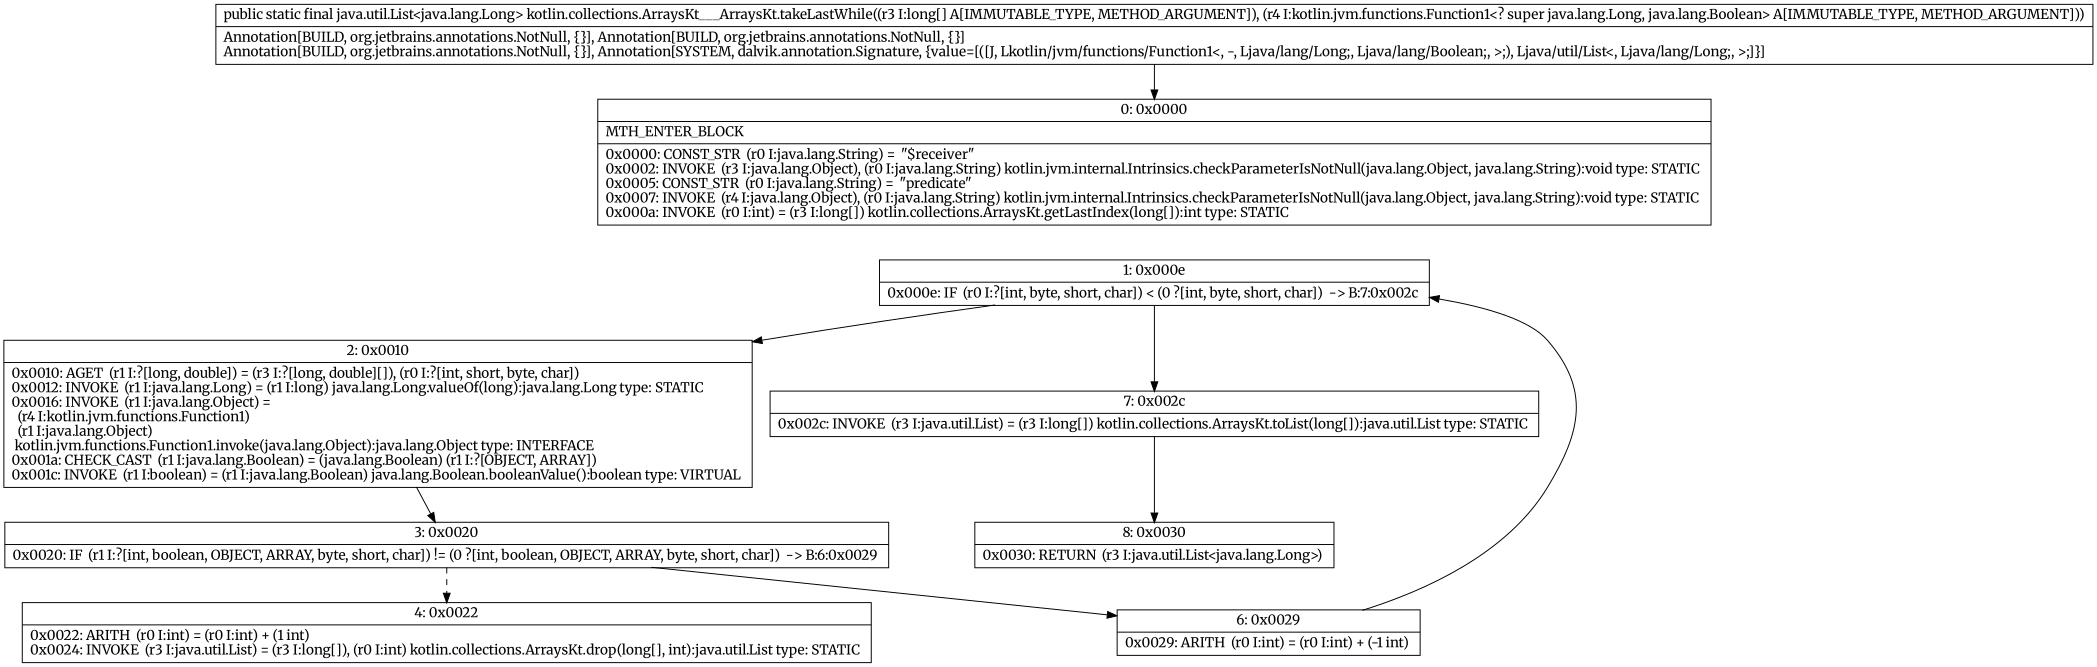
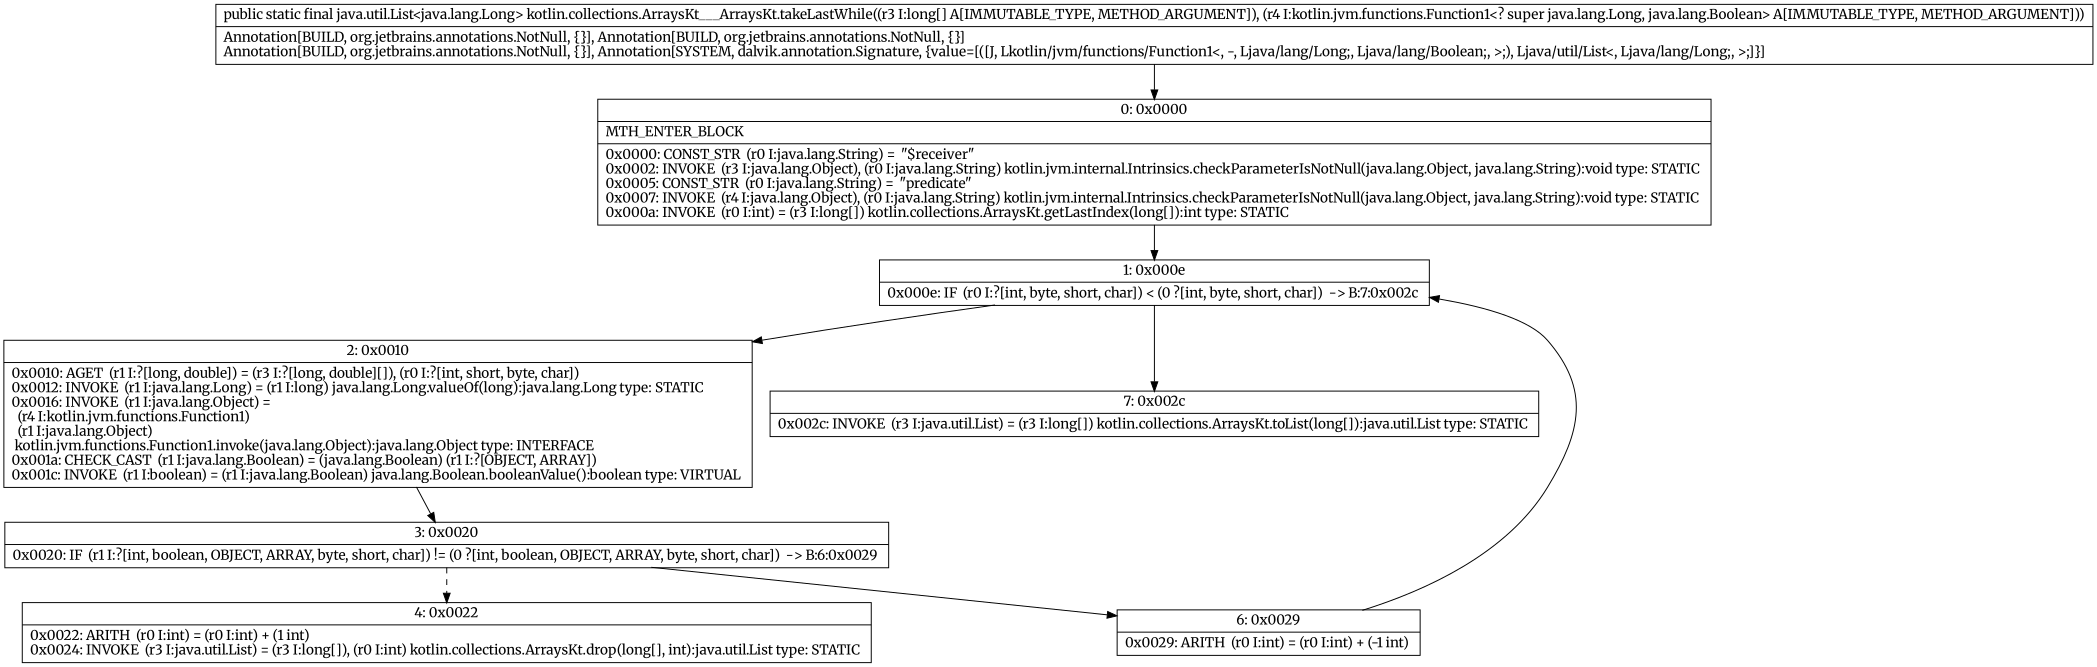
edge "0: 0x0000" -> "1: 0x000e": added
node "8: 0x0030": removed
